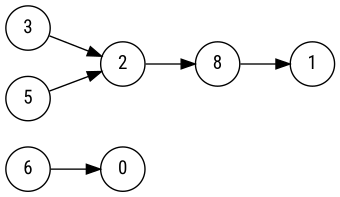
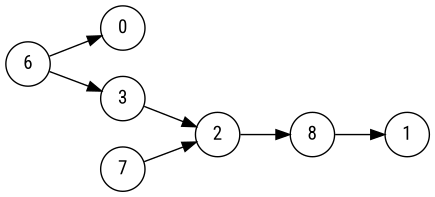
edge "6" -> "3": added
node "5": label "5" -> "7"
